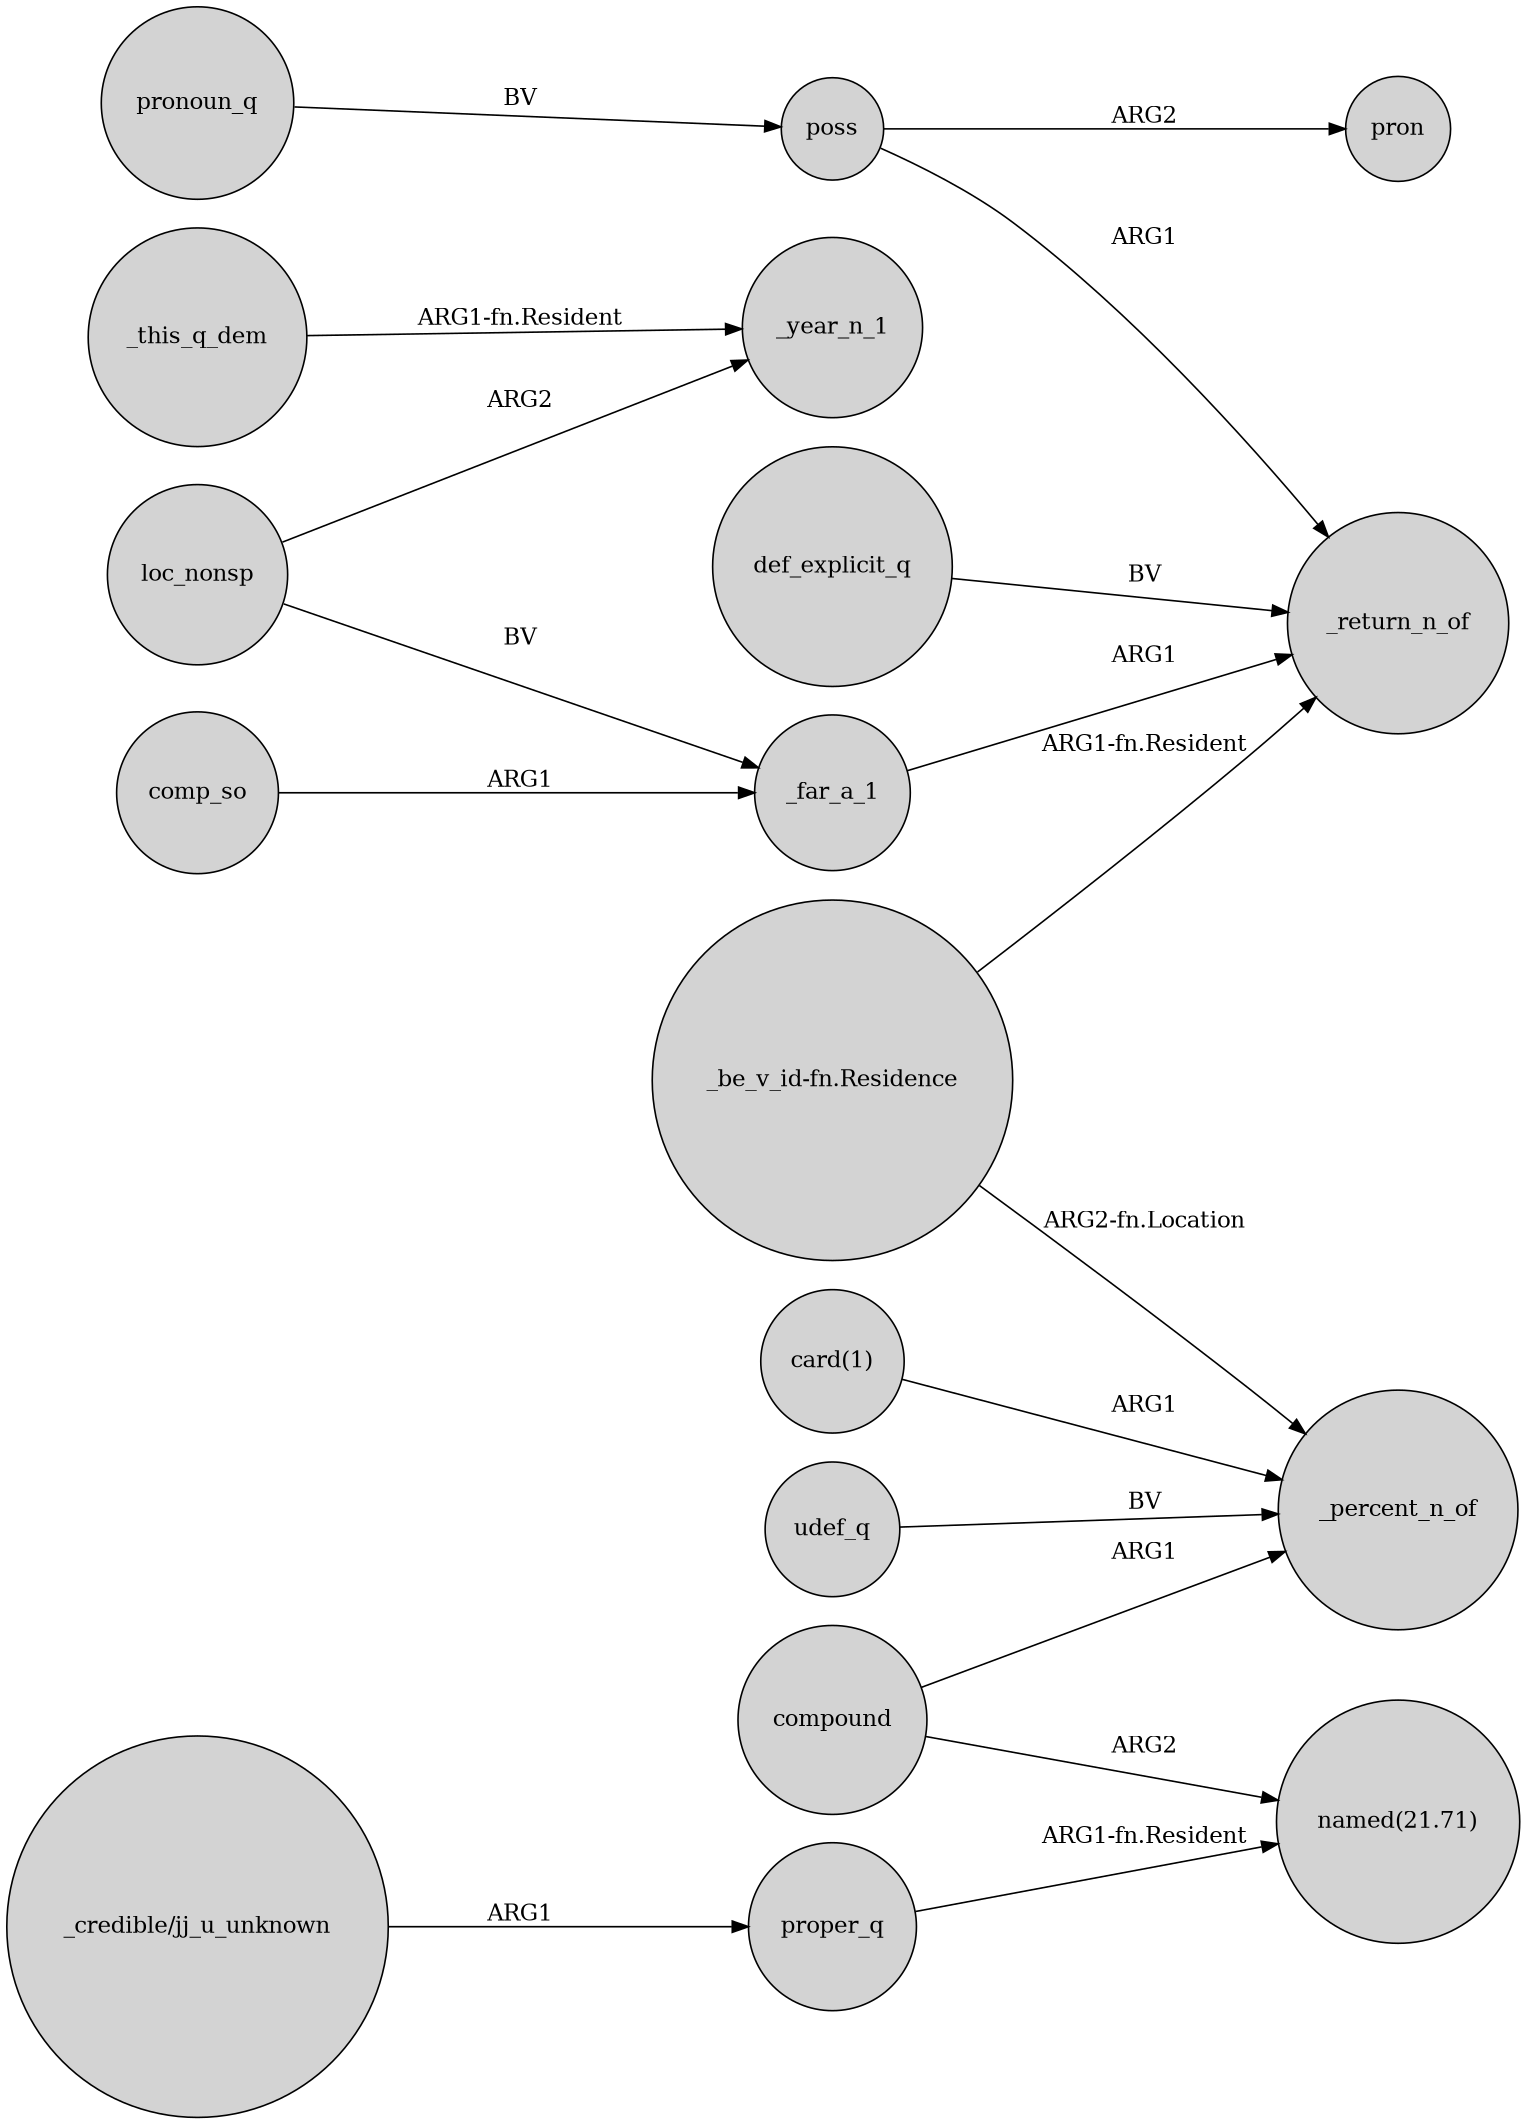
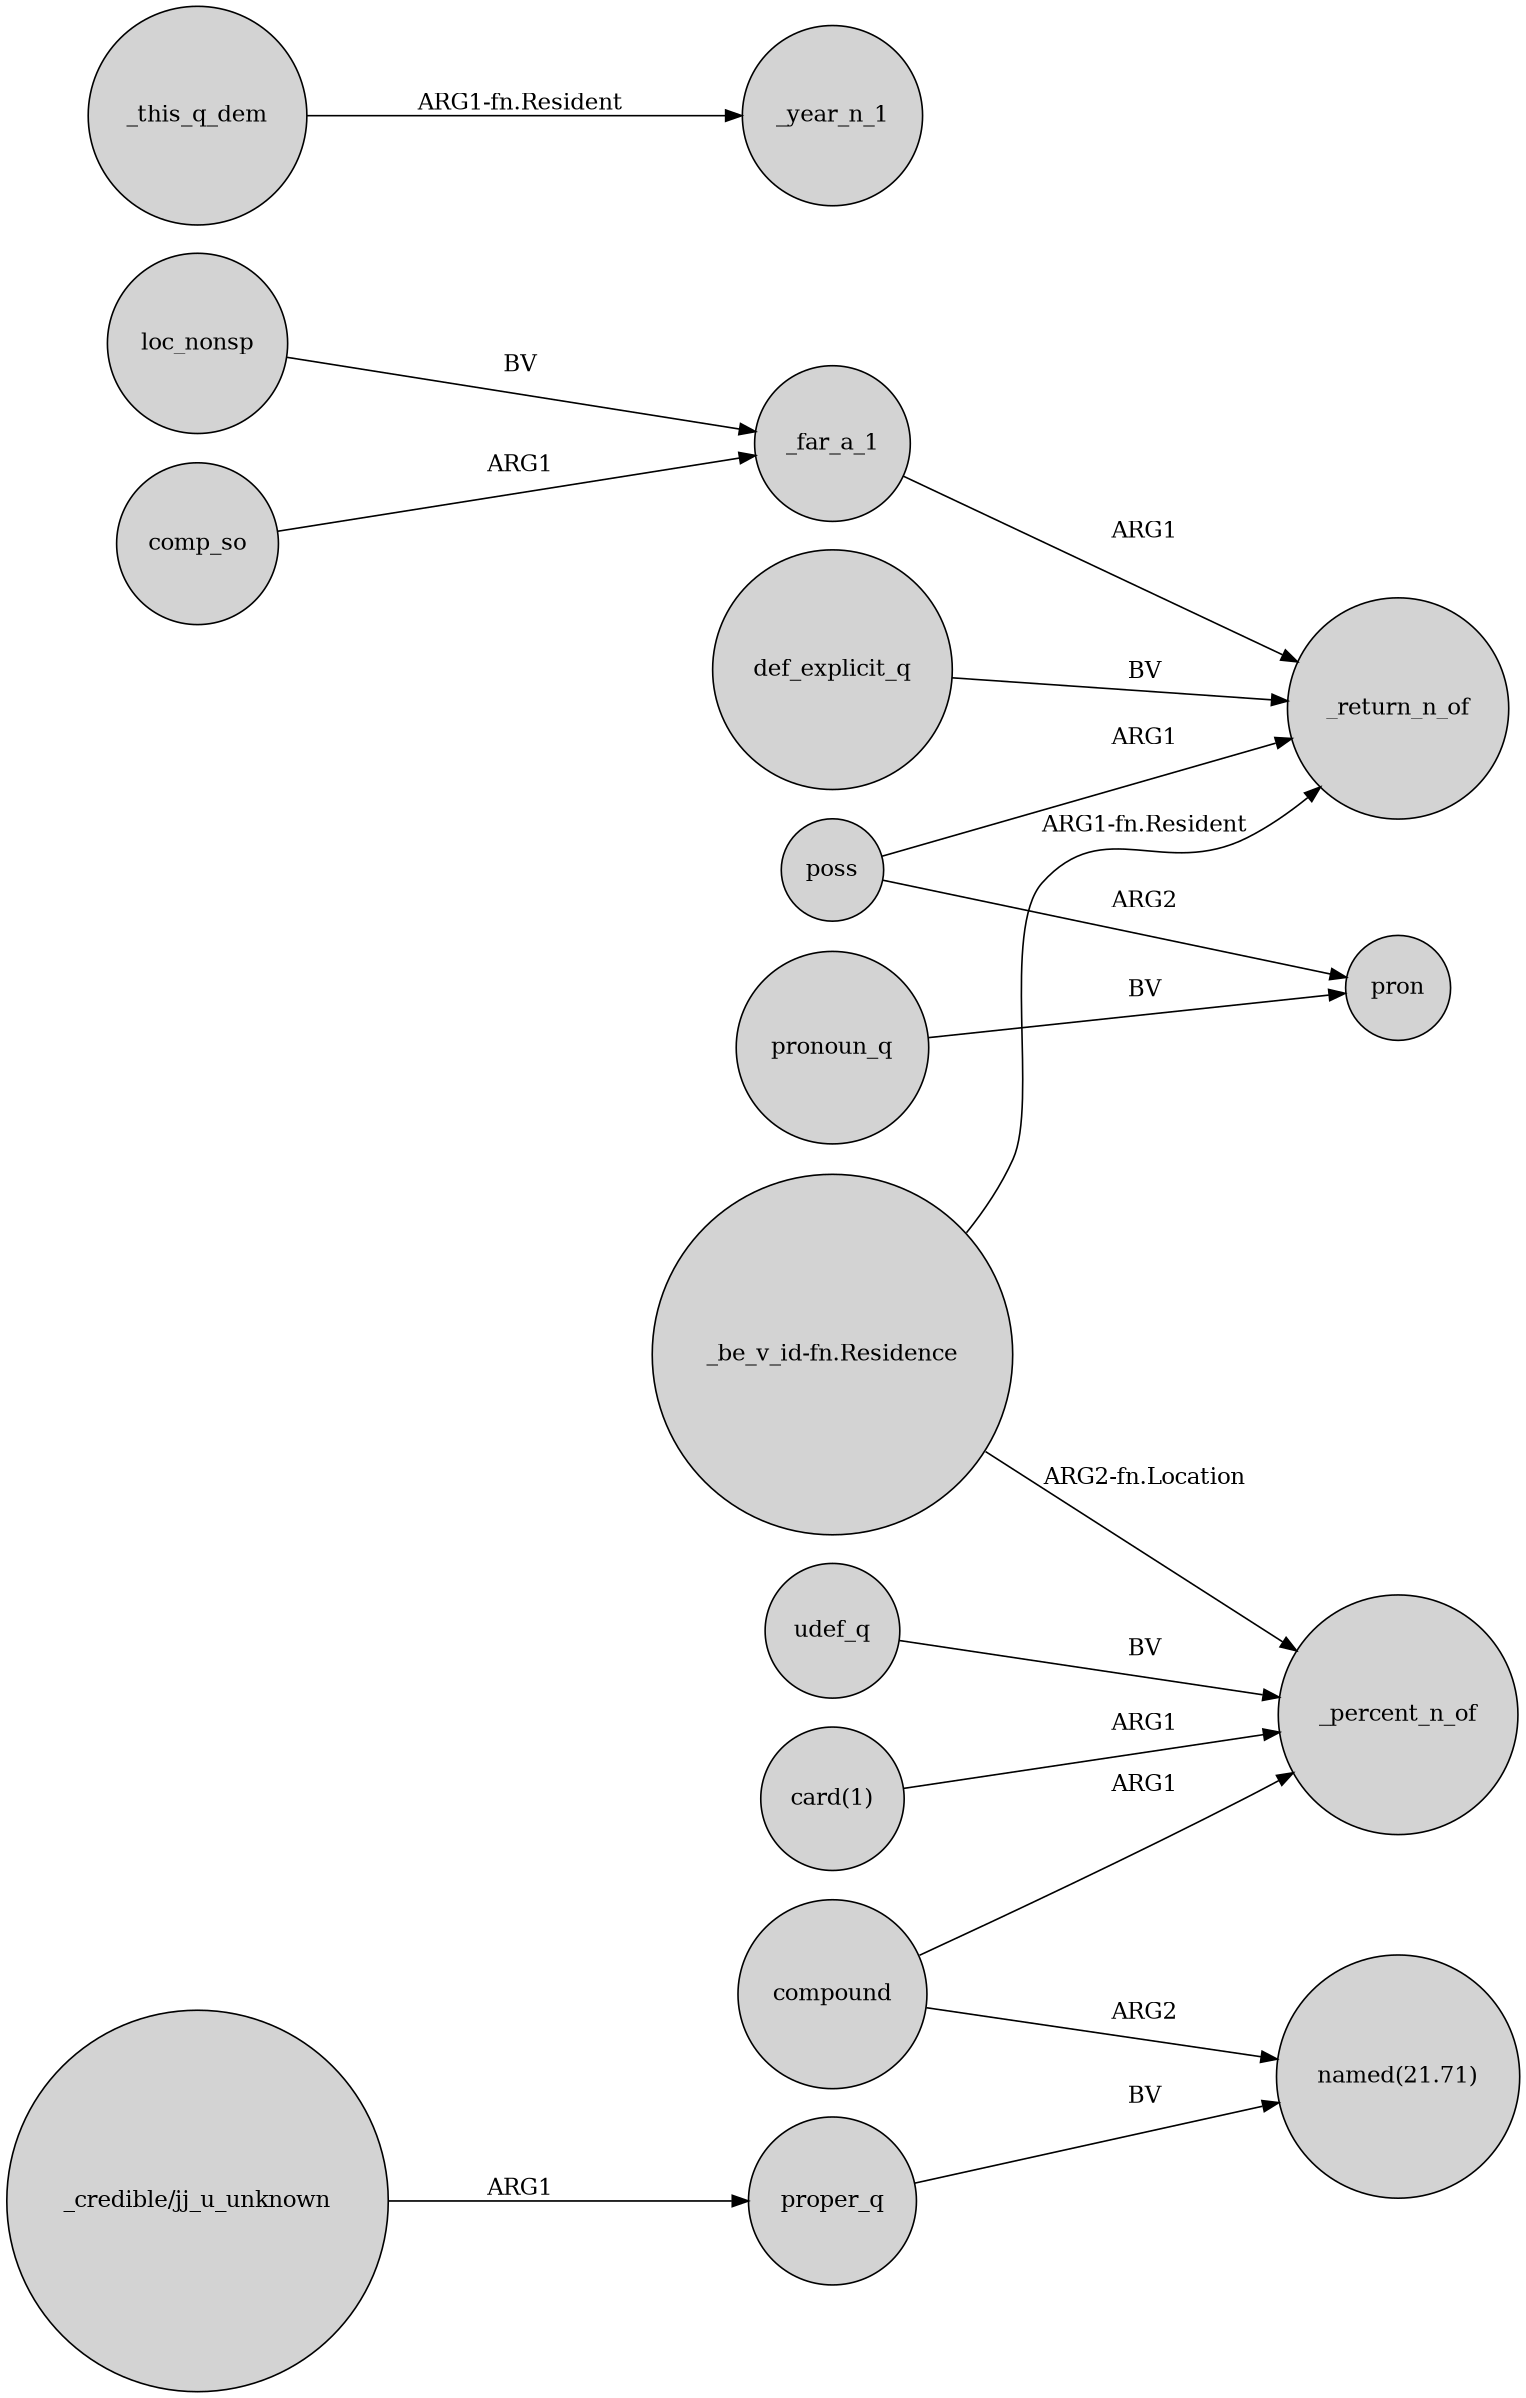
edge "pronoun_q" -> "poss": now "pronoun_q" -> "pron"
edge "loc_nonsp" -> "_year_n_1": removed, label "ARG2"
edge "proper_q" -> "named(21.71)": label "ARG1-fn.Resident" -> "BV"
